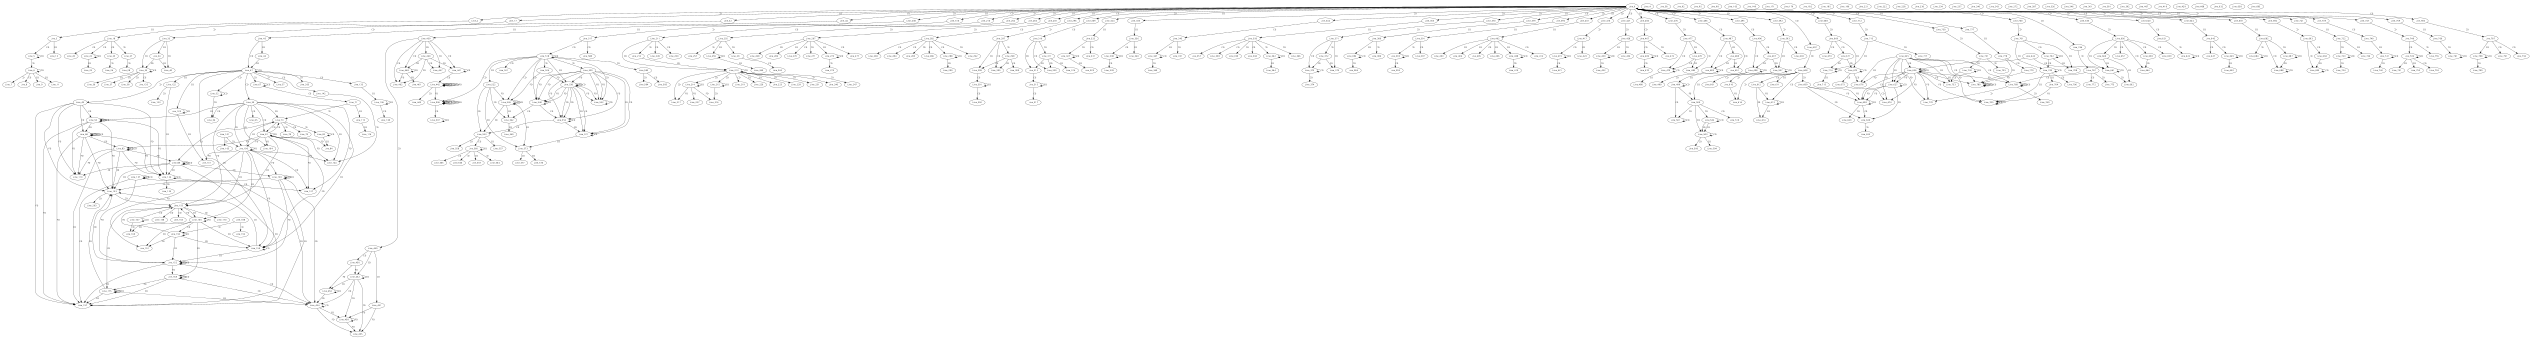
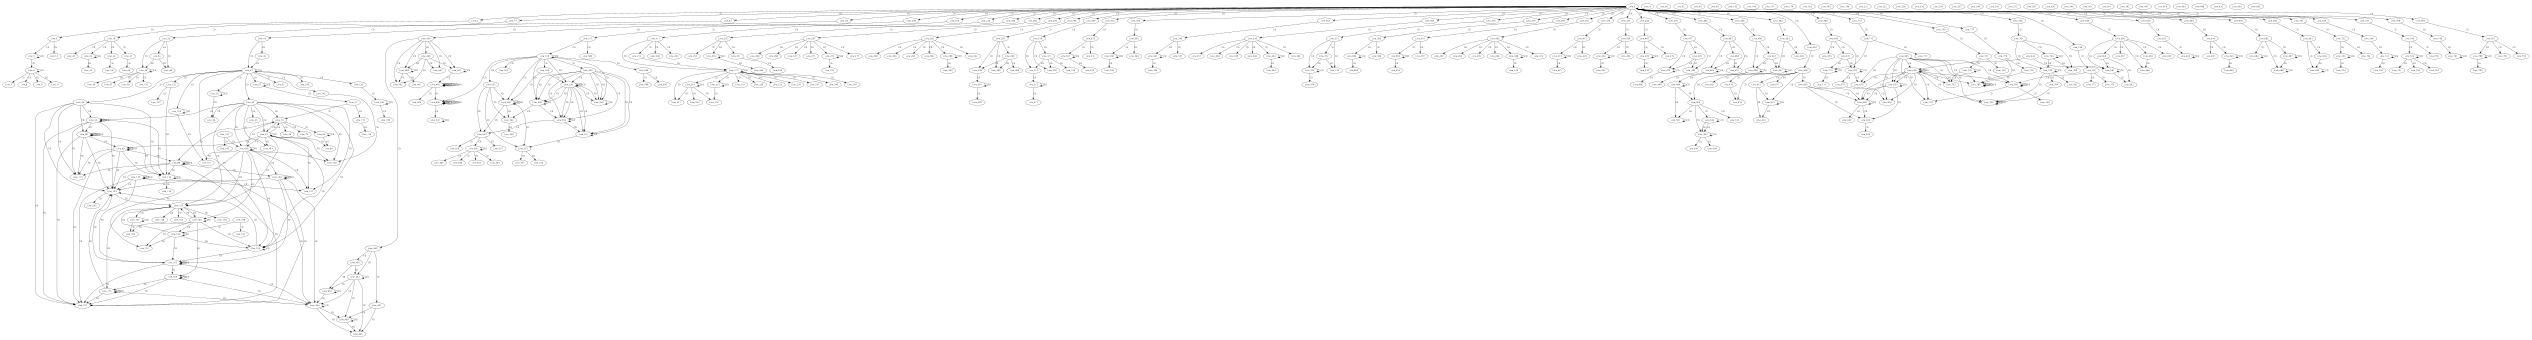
edge "Line_137" -> "Line_153": added, label "FD"
edge "Line_167" -> "Line_155": reversed
